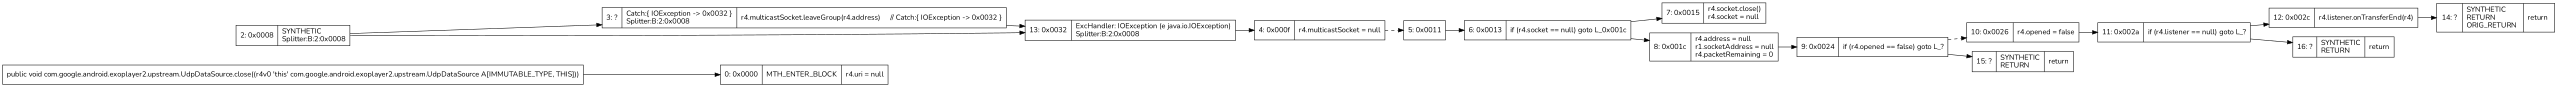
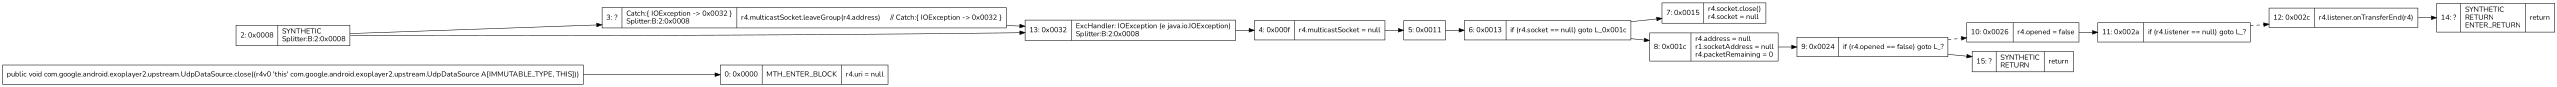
edge "11: 0x002a" -> "12: 0x002c": style solid -> dashed
node "14: ?": text "ORIG_RETURN" -> "ENTER_RETURN"
edge "4: 0x000f" -> "5: 0x0011": style dashed -> solid
node "16: ?": removed
